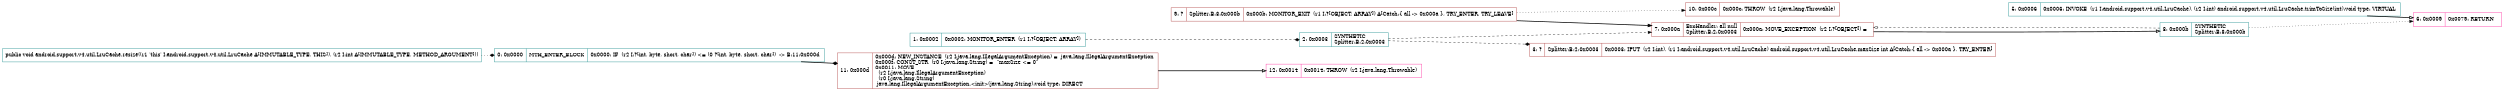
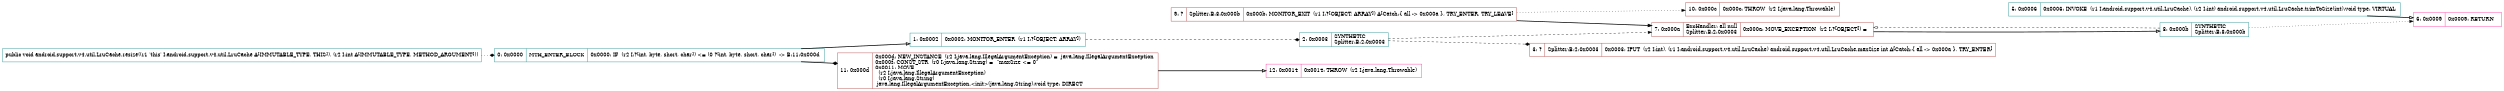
node "6: 0x0009": text "0x0079: RETURN" -> "0x0009: RETURN"
edge "0: 0x0000" -> "1: 0x0002": added
